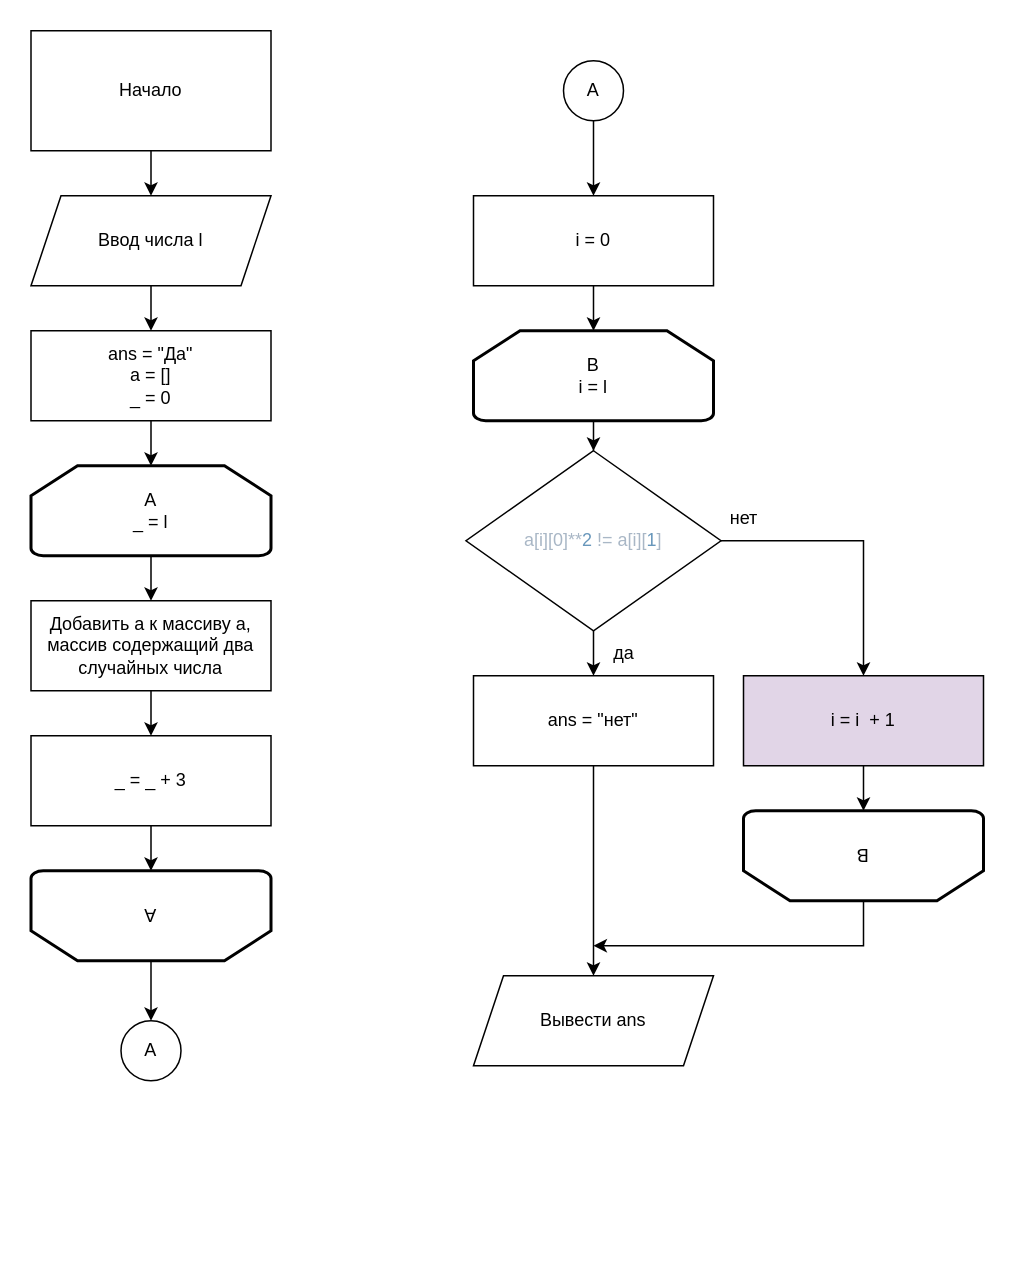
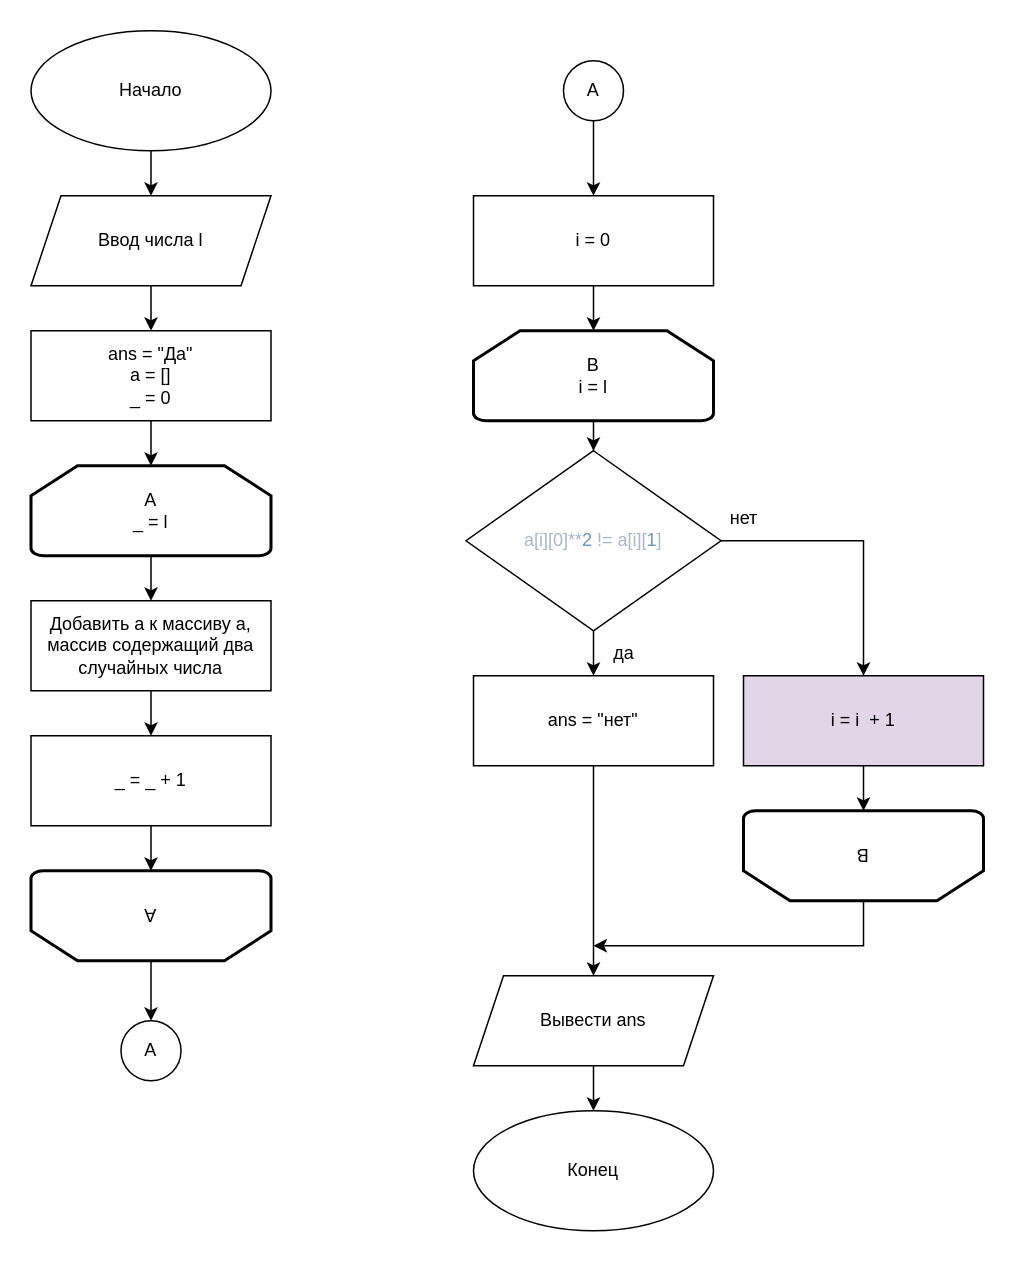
node "Начало": shape rectangle -> ellipse
node "_ = _ + 3": label "_ = _ + 3" -> "_ = _ + 1"
edge "Вывести ans" -> "Конец": added
node "Конец": added
